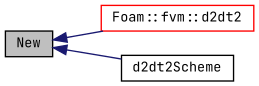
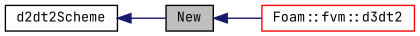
node "Foam::fvm::d2dt2": label "Foam::fvm::d2dt2" -> "Foam::fvm::d3dt2"
edge "d2dt2Scheme" -> "New": reversed
